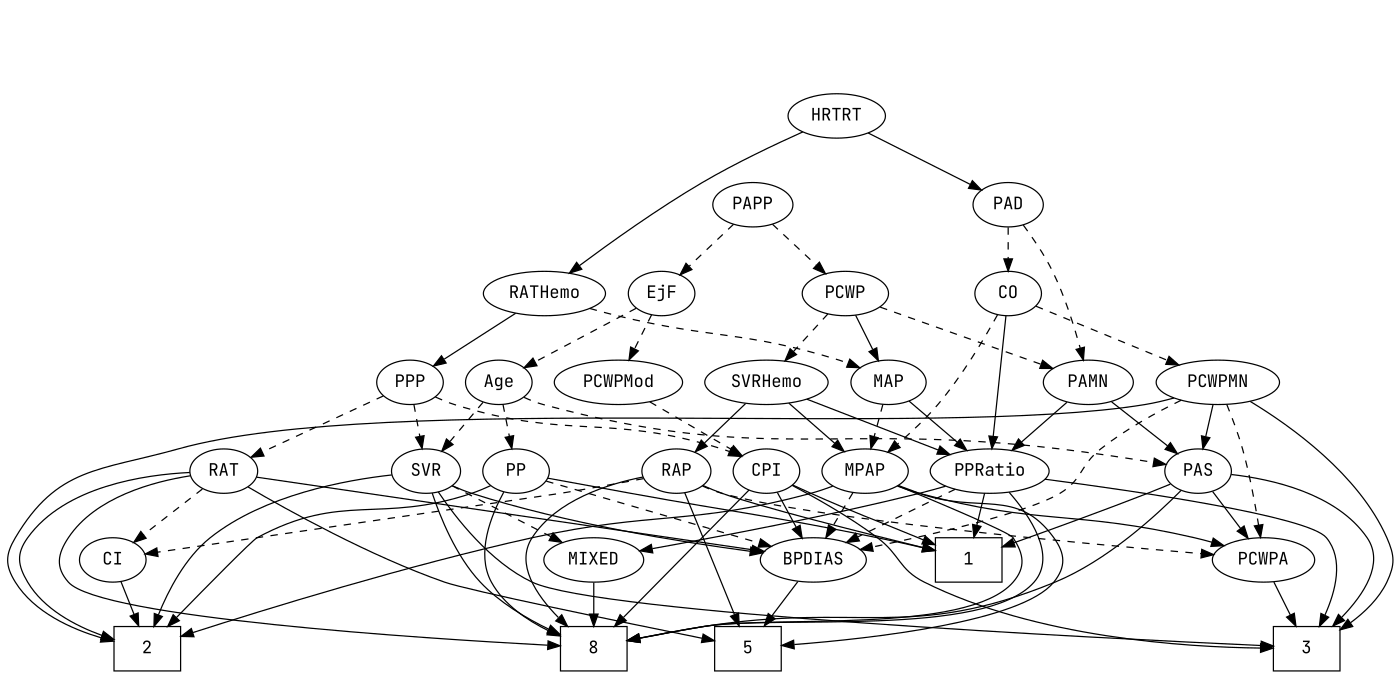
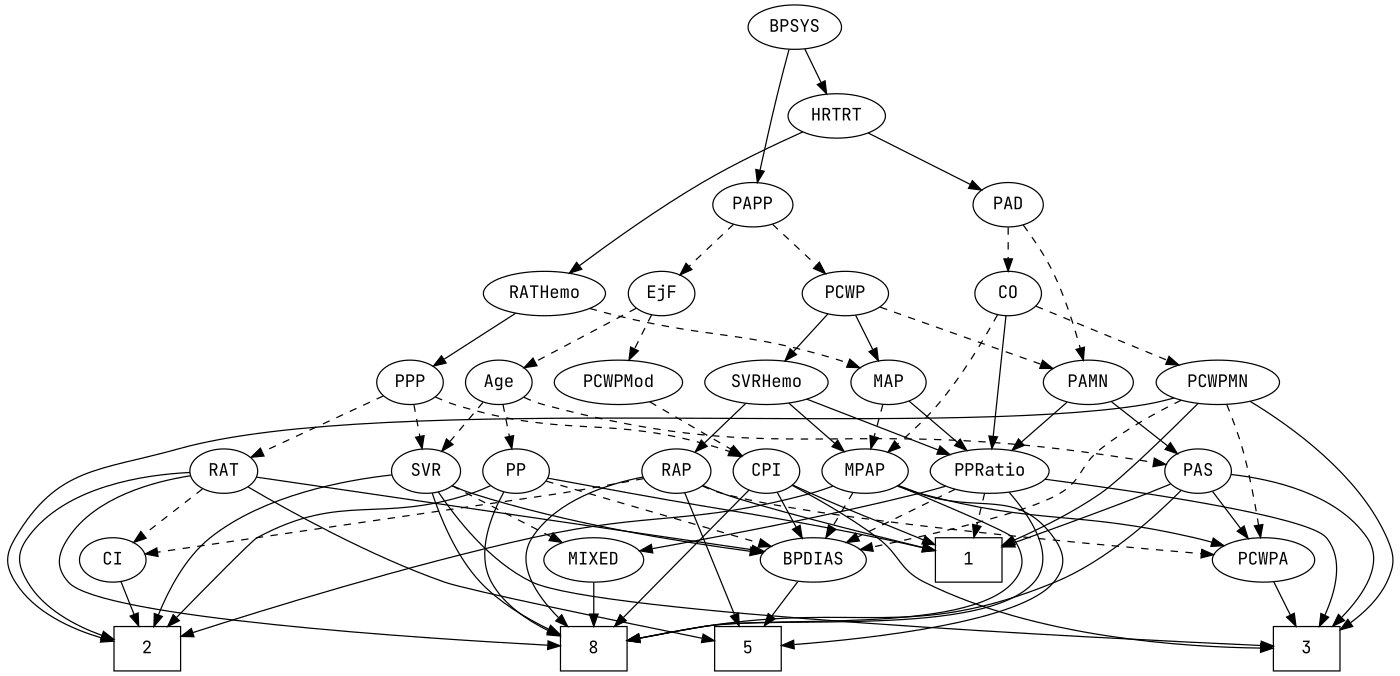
node "BPSYS": added
edge "PCWP" -> "SVRHemo": style dashed -> solid
edge "PCWPMN" -> "PAS": now "PCWPMN" -> "1"
edge "PPRatio" -> "1": style solid -> dashed
